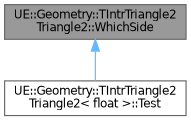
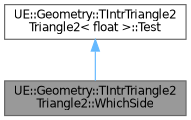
edge "UE::Geometry::TIntrTriangle2 Triangle2< float >::Test" -> "UE::Geometry::TIntrTriangle2 Triangle2::WhichSide": reversed
